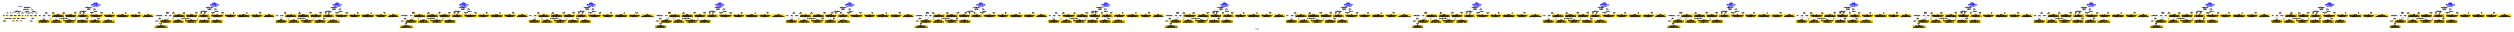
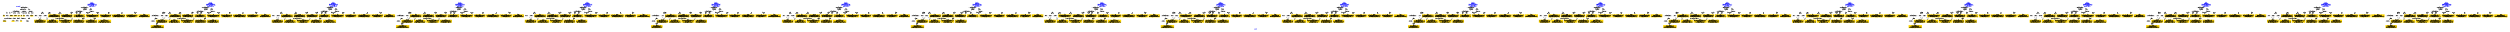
node "technique": removed
node "deathDate": fillcolor gold -> lightgray
